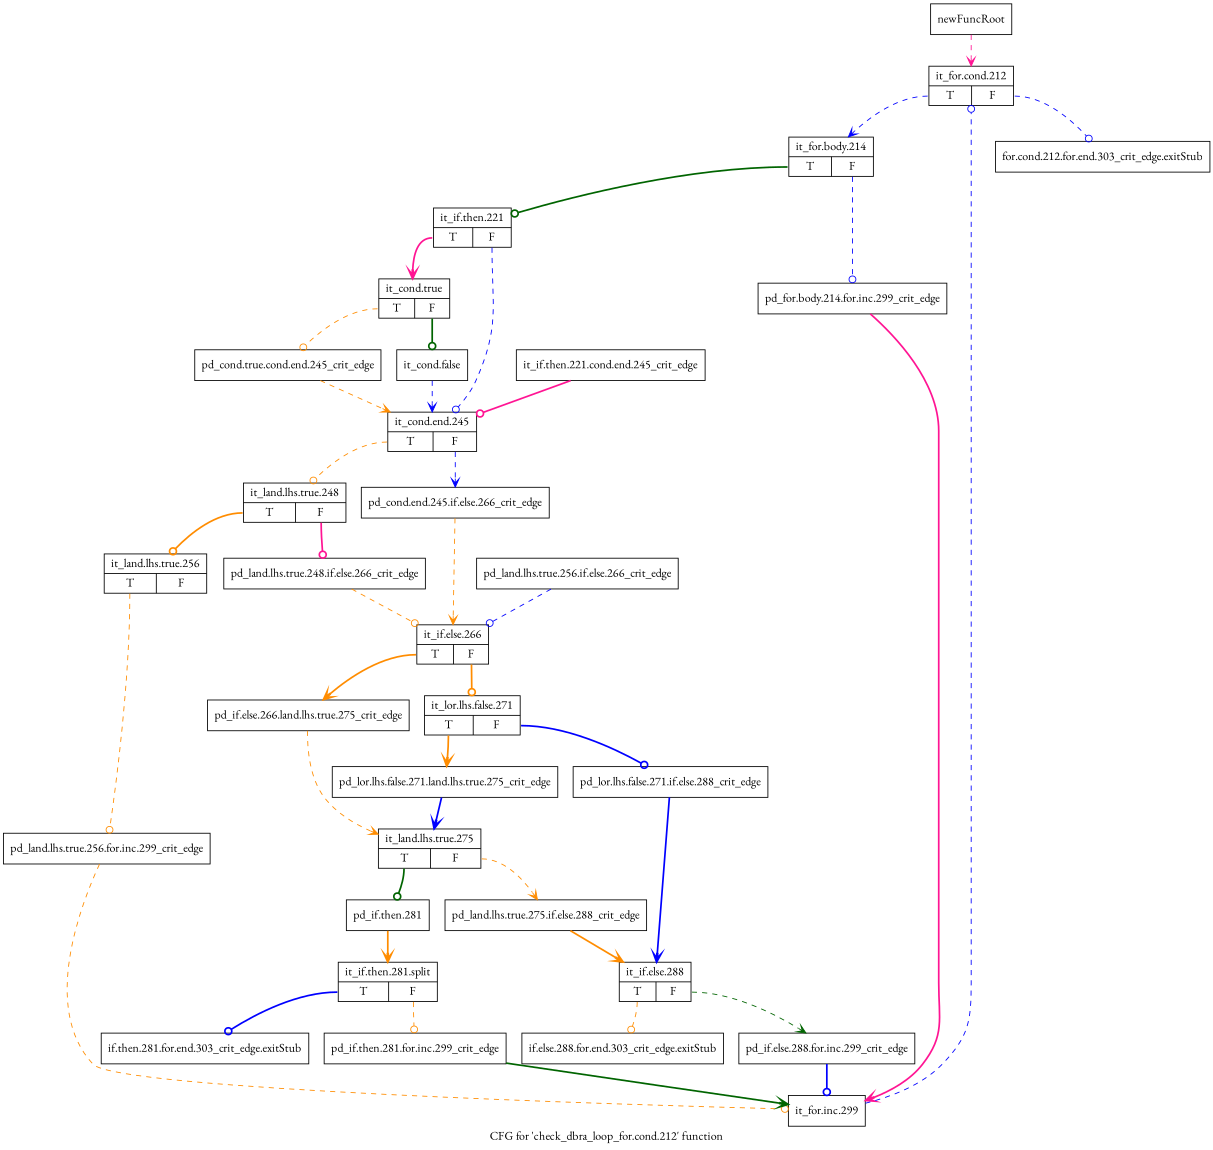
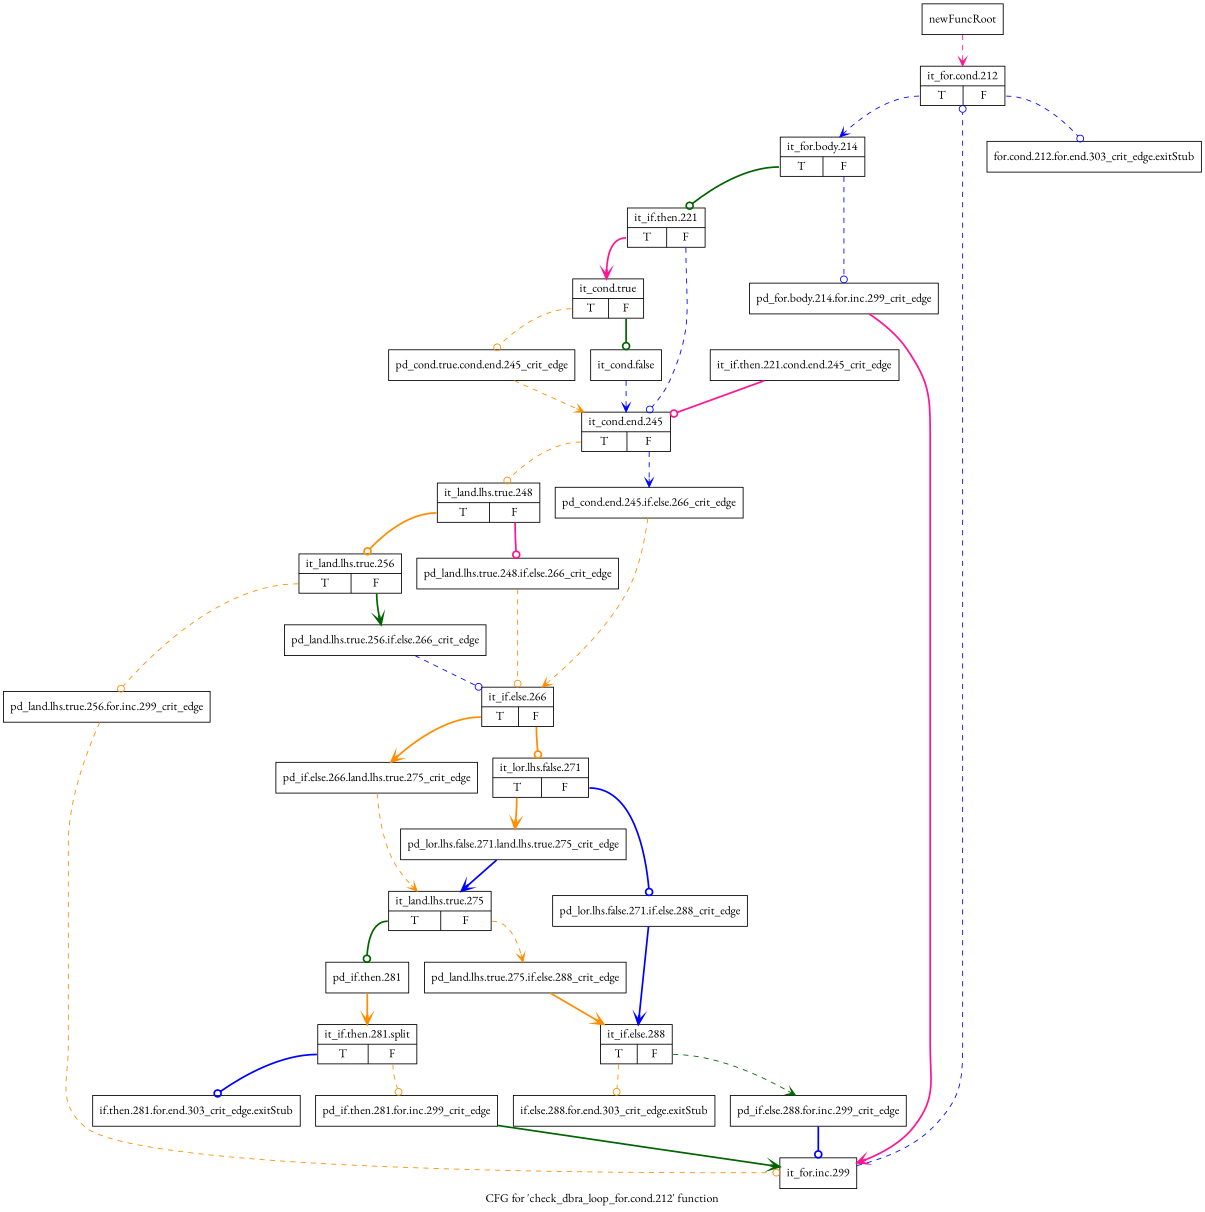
edge "it_land.lhs.true.256" -> "pd_land.lhs.true.256.if.else.266_crit_edge": added
